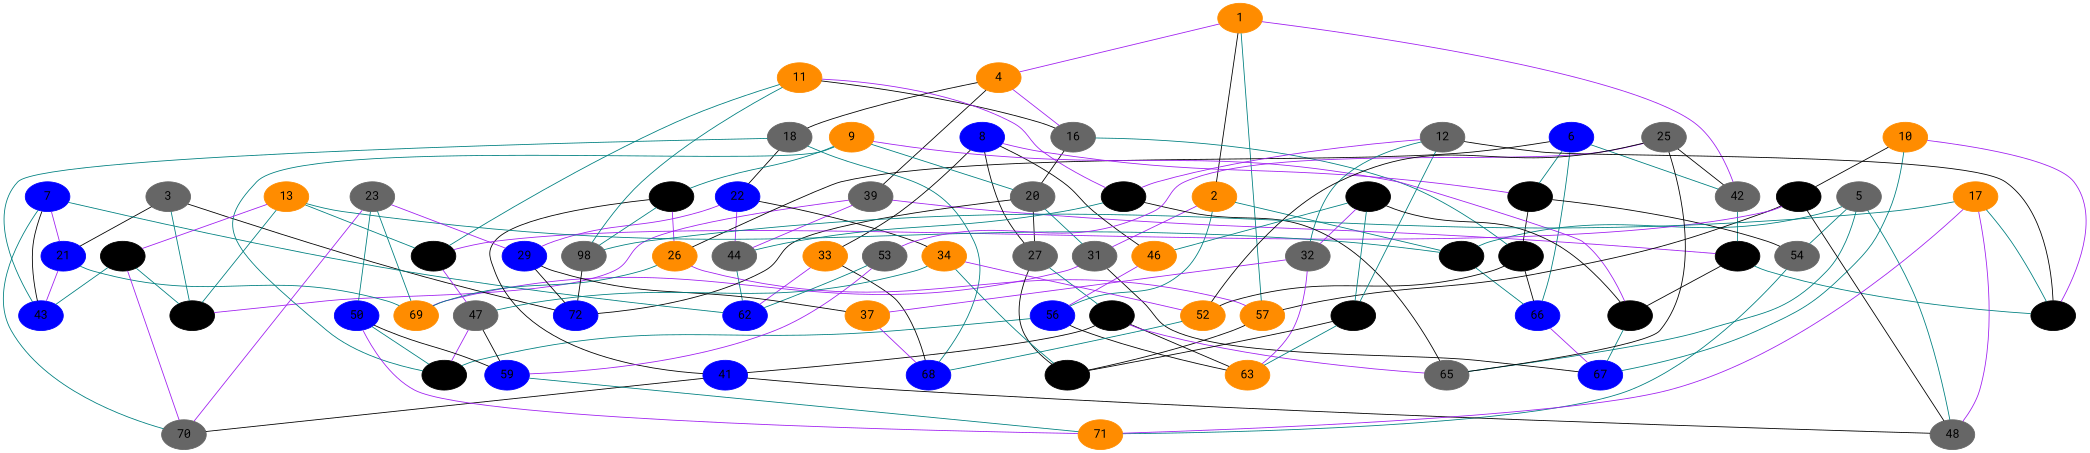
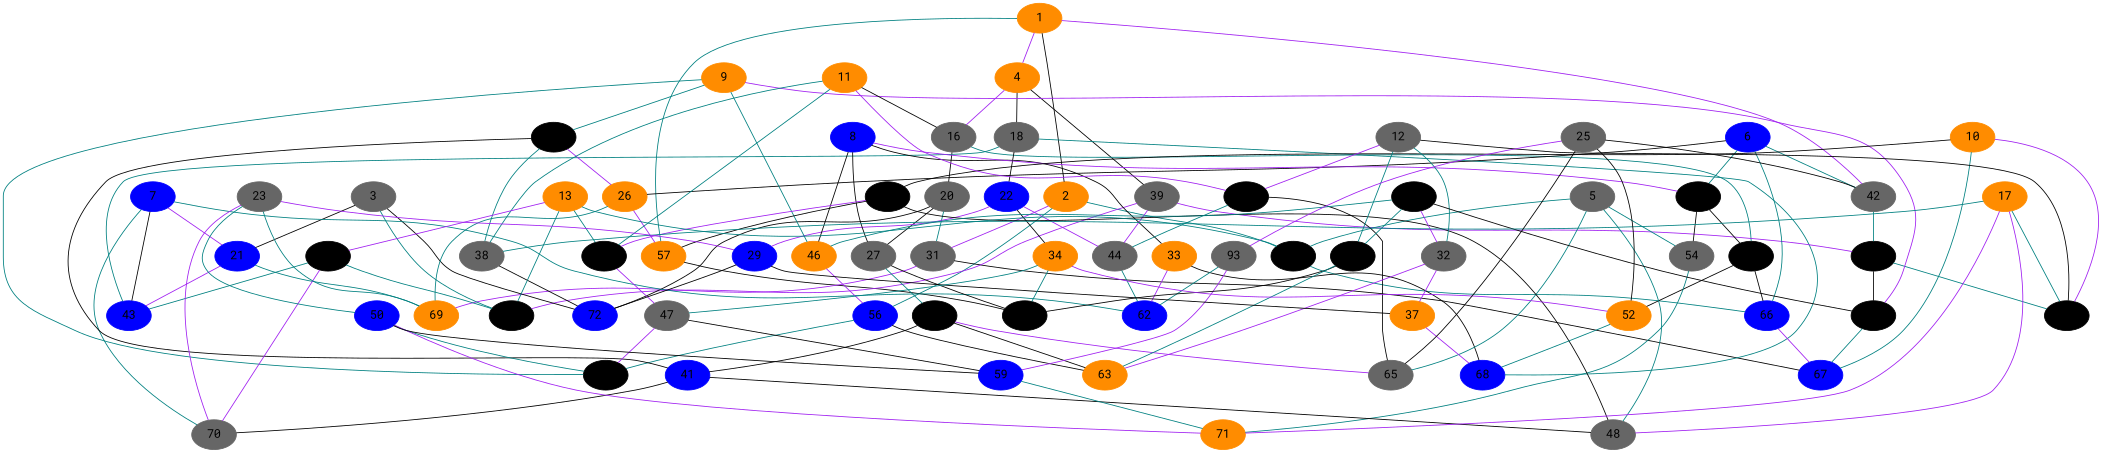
edge "9" -- "20": now "9" -- "46"
node "98": label "98" -> "38"
node "53": label "53" -> "93"
